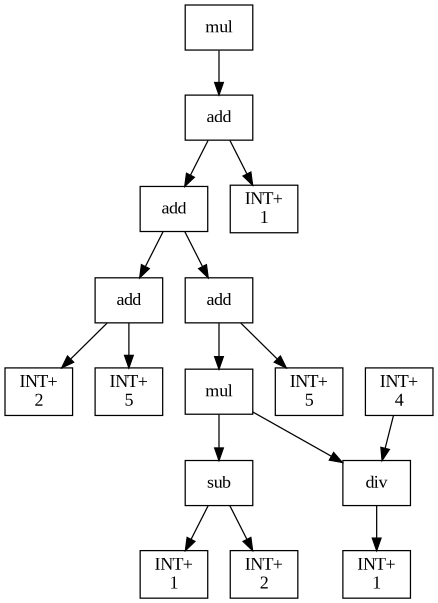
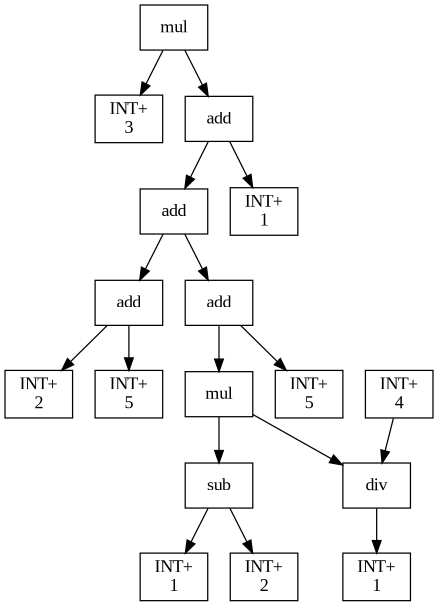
node "INT+ 3": added
